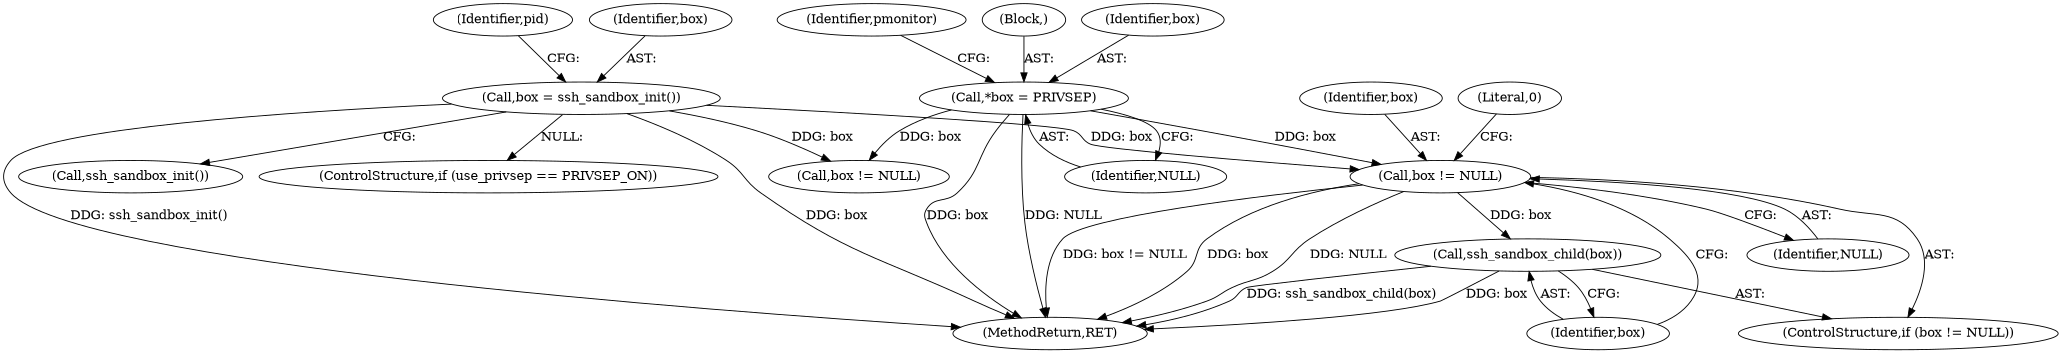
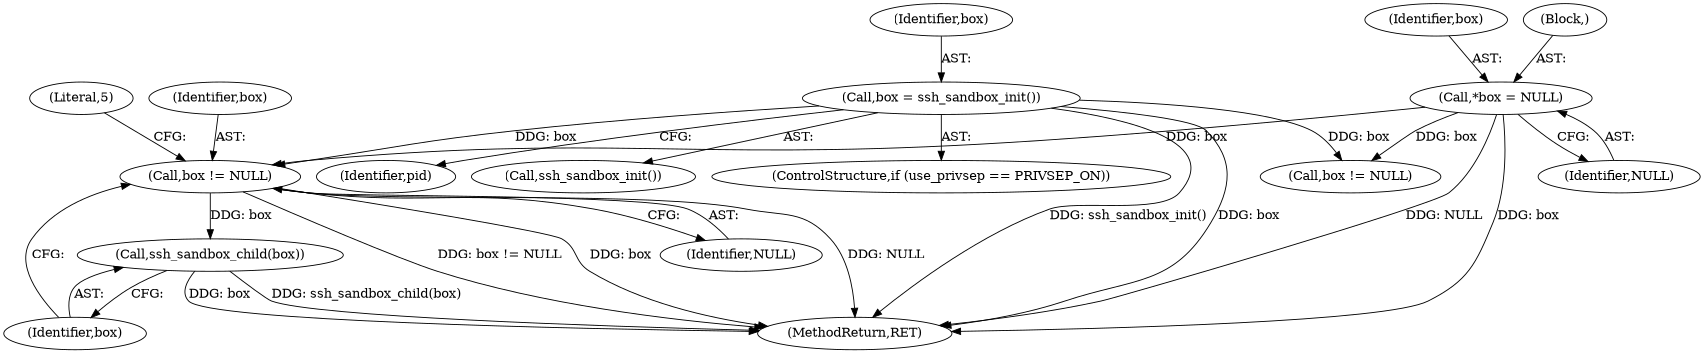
node "(Identifier,pmonitor)": removed
edge "(Identifier,pid)" -> "(Call,box = ssh_sandbox_init())": reversed
node "(Call,*box = PRIVSEP)": label "(Call,*box = PRIVSEP)" -> "(Call,*box = NULL)"
node "(Literal,0)": label "(Literal,0)" -> "(Literal,5)"
edge "(Call,box = ssh_sandbox_init())" -> "(Call,ssh_sandbox_init())": label "CFG: " -> "AST: "
edge "(Call,box = ssh_sandbox_init())" -> "(ControlStructure,if (use_privsep == PRIVSEP_ON))": label "NULL: " -> "AST: "
node "(ControlStructure,if (box != NULL))": removed
